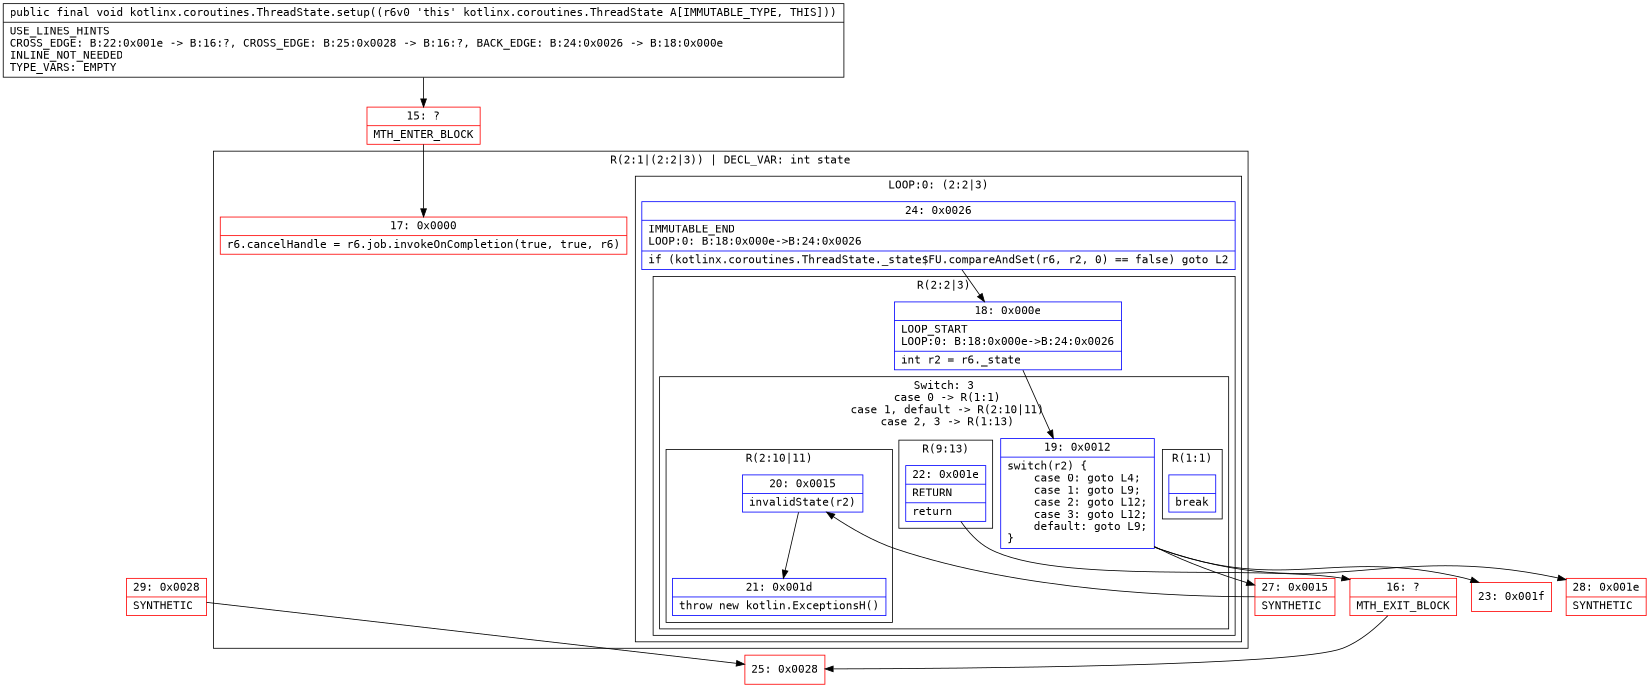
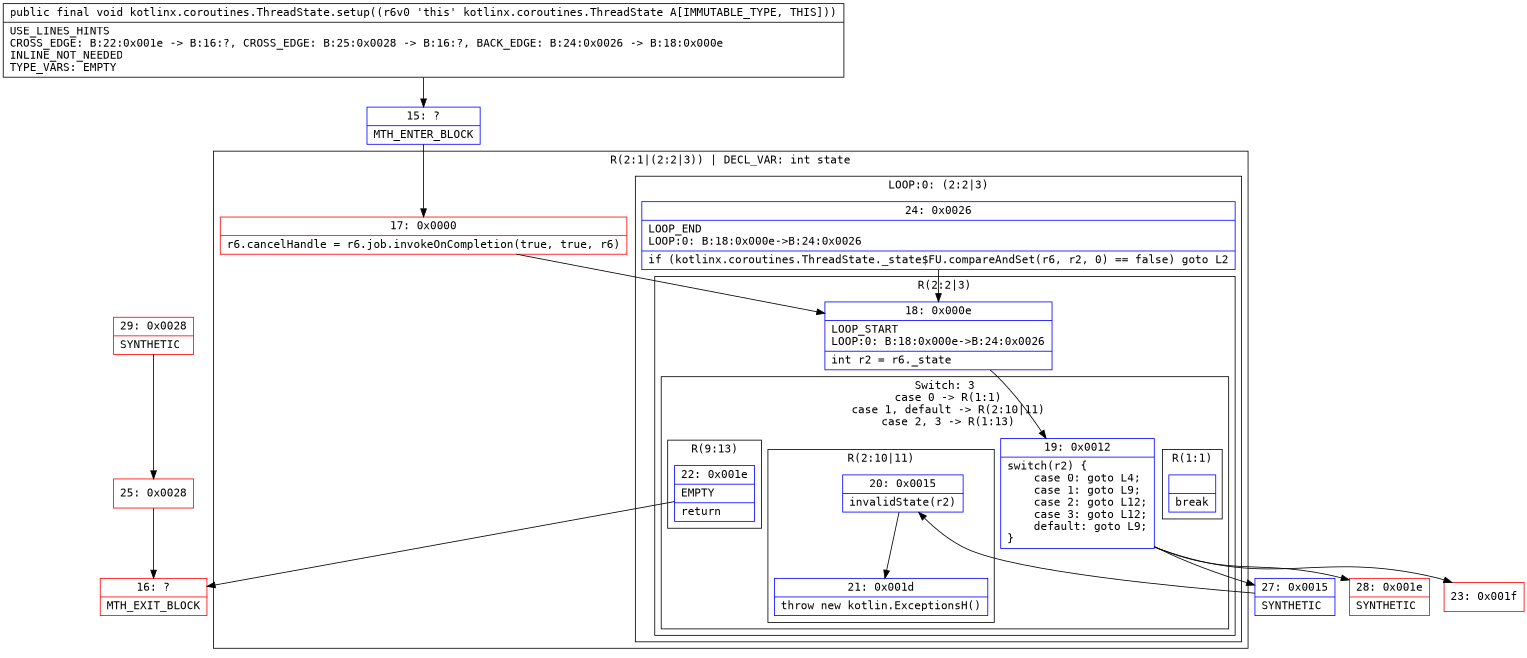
node "15: ?": color red -> blue
node "24: 0x0026": text "IMMUTABLE_END" -> "LOOP_END"
edge "17: 0x0000" -> "18: 0x000e": added
node "22: 0x001e": text "RETURN" -> "EMPTY"
node "27: 0x0015": color red -> blue
edge "16: ?" -> "25: 0x0028": reversed
